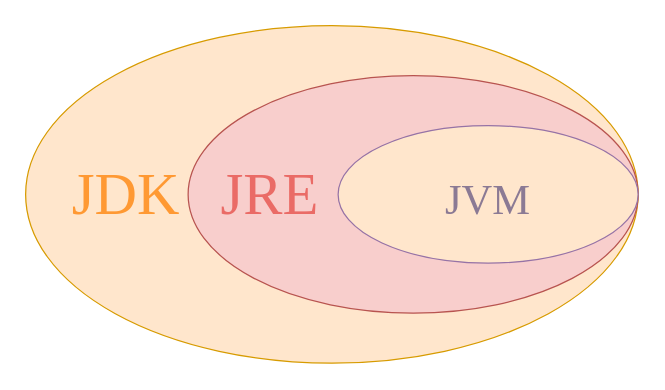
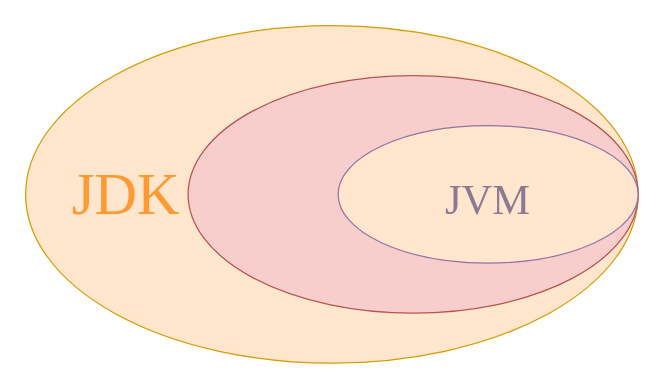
node "JRE": removed
